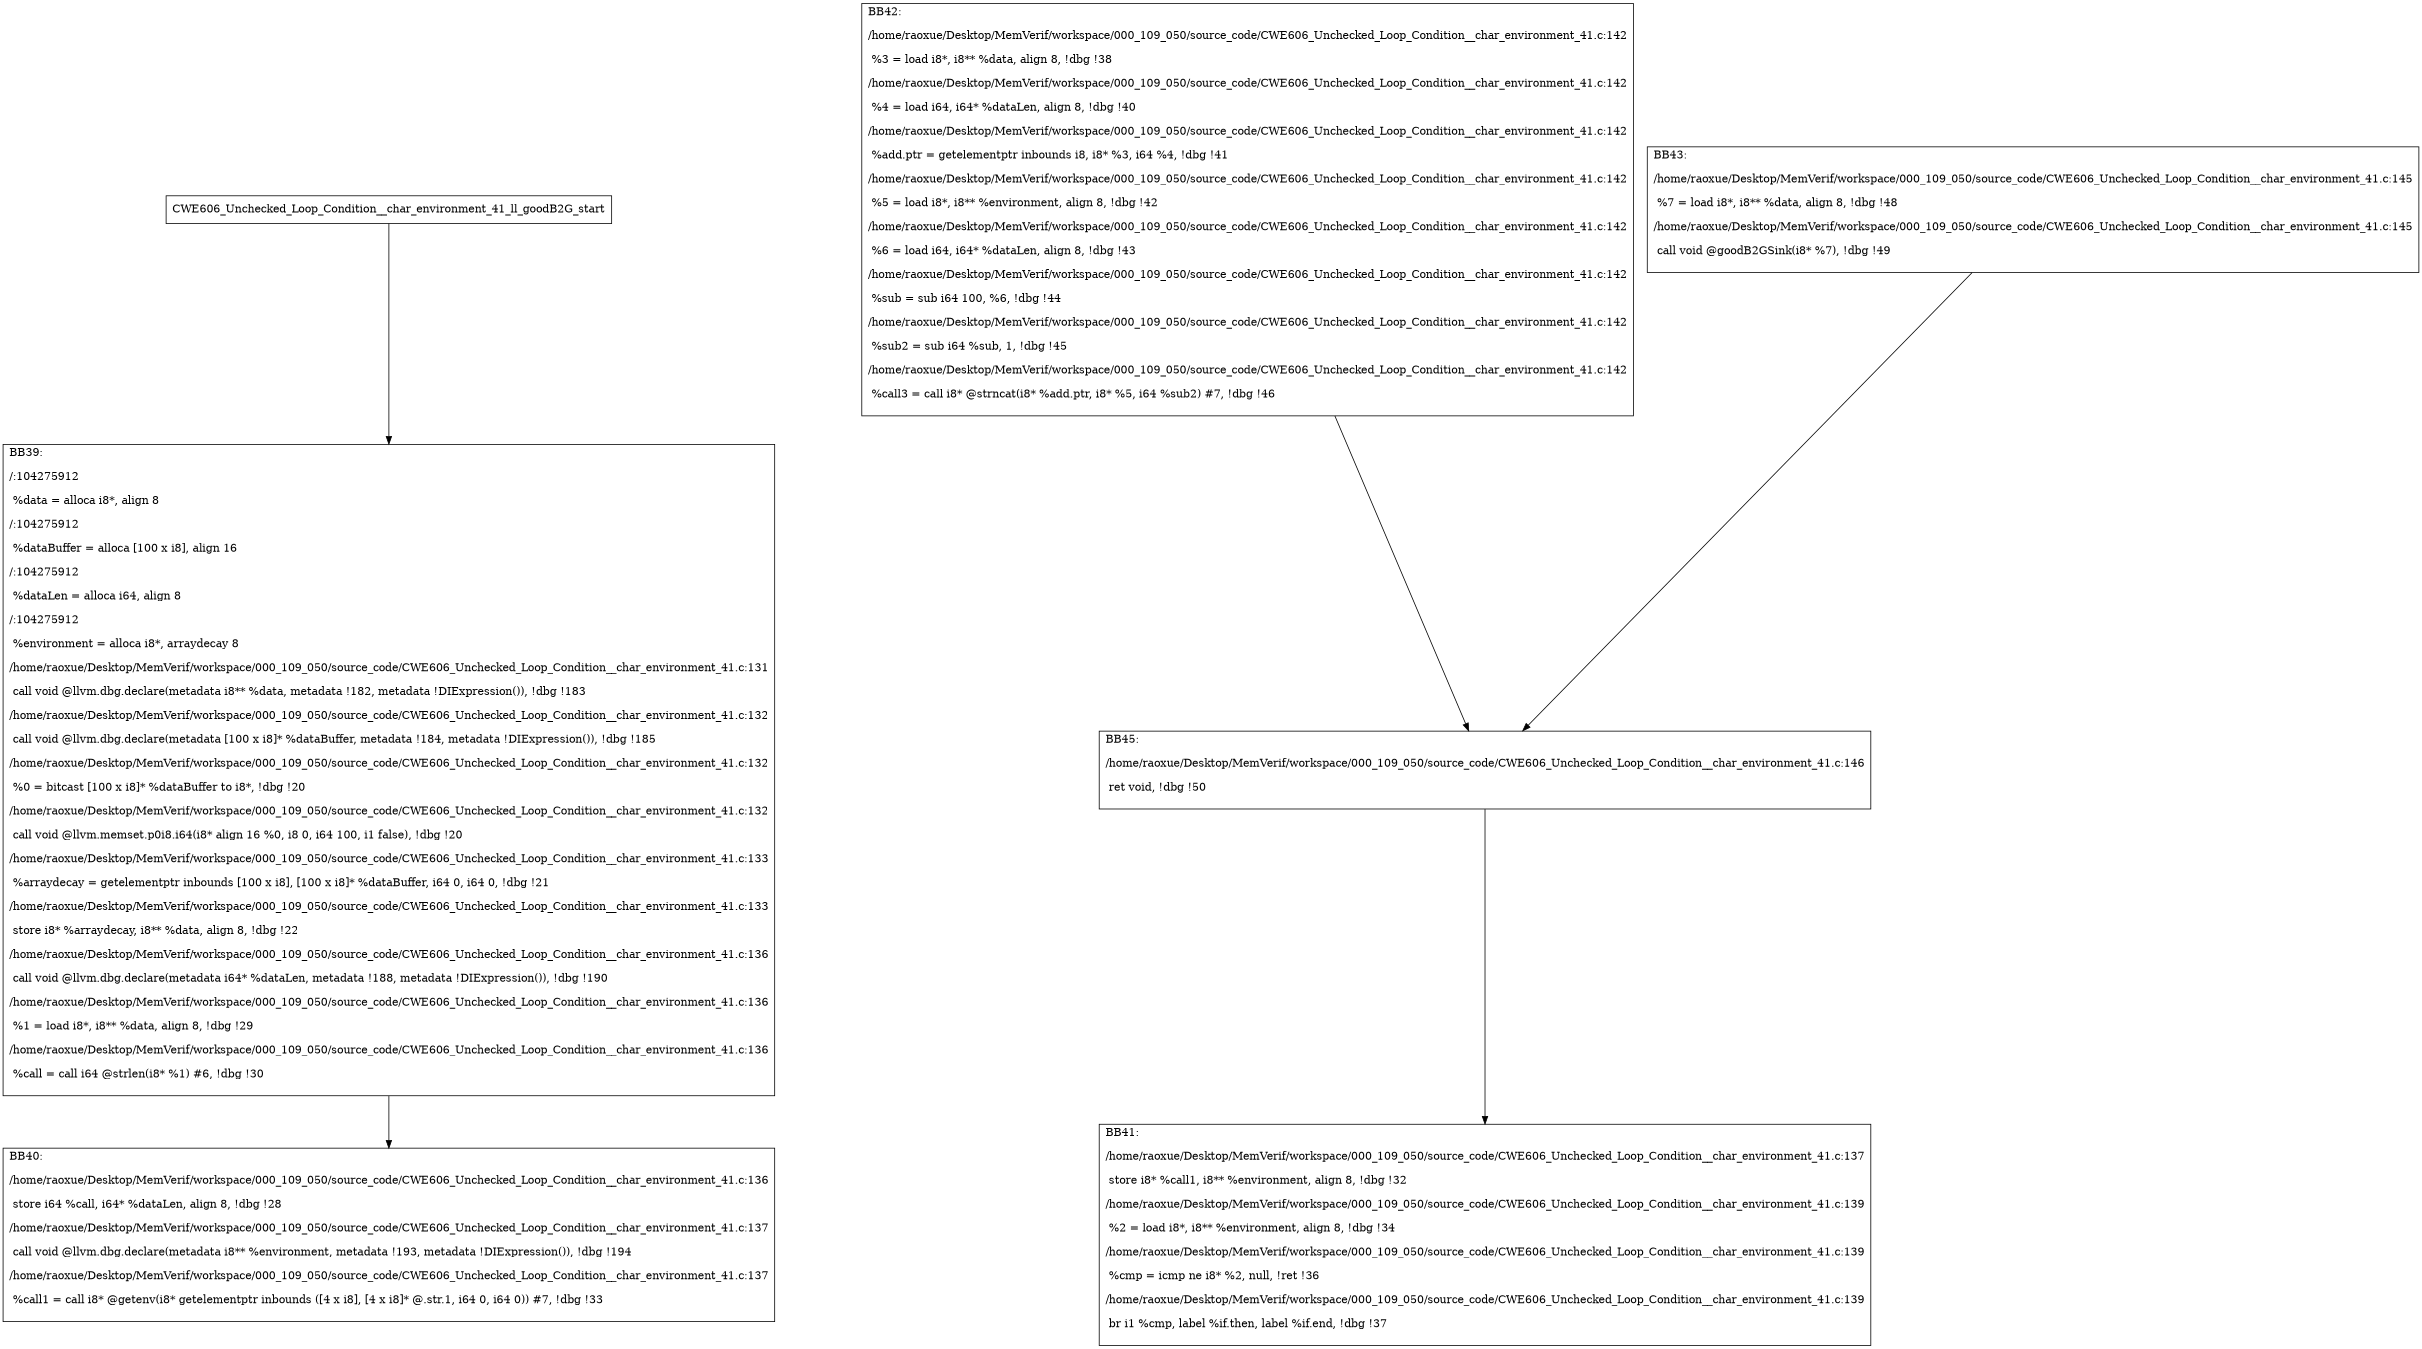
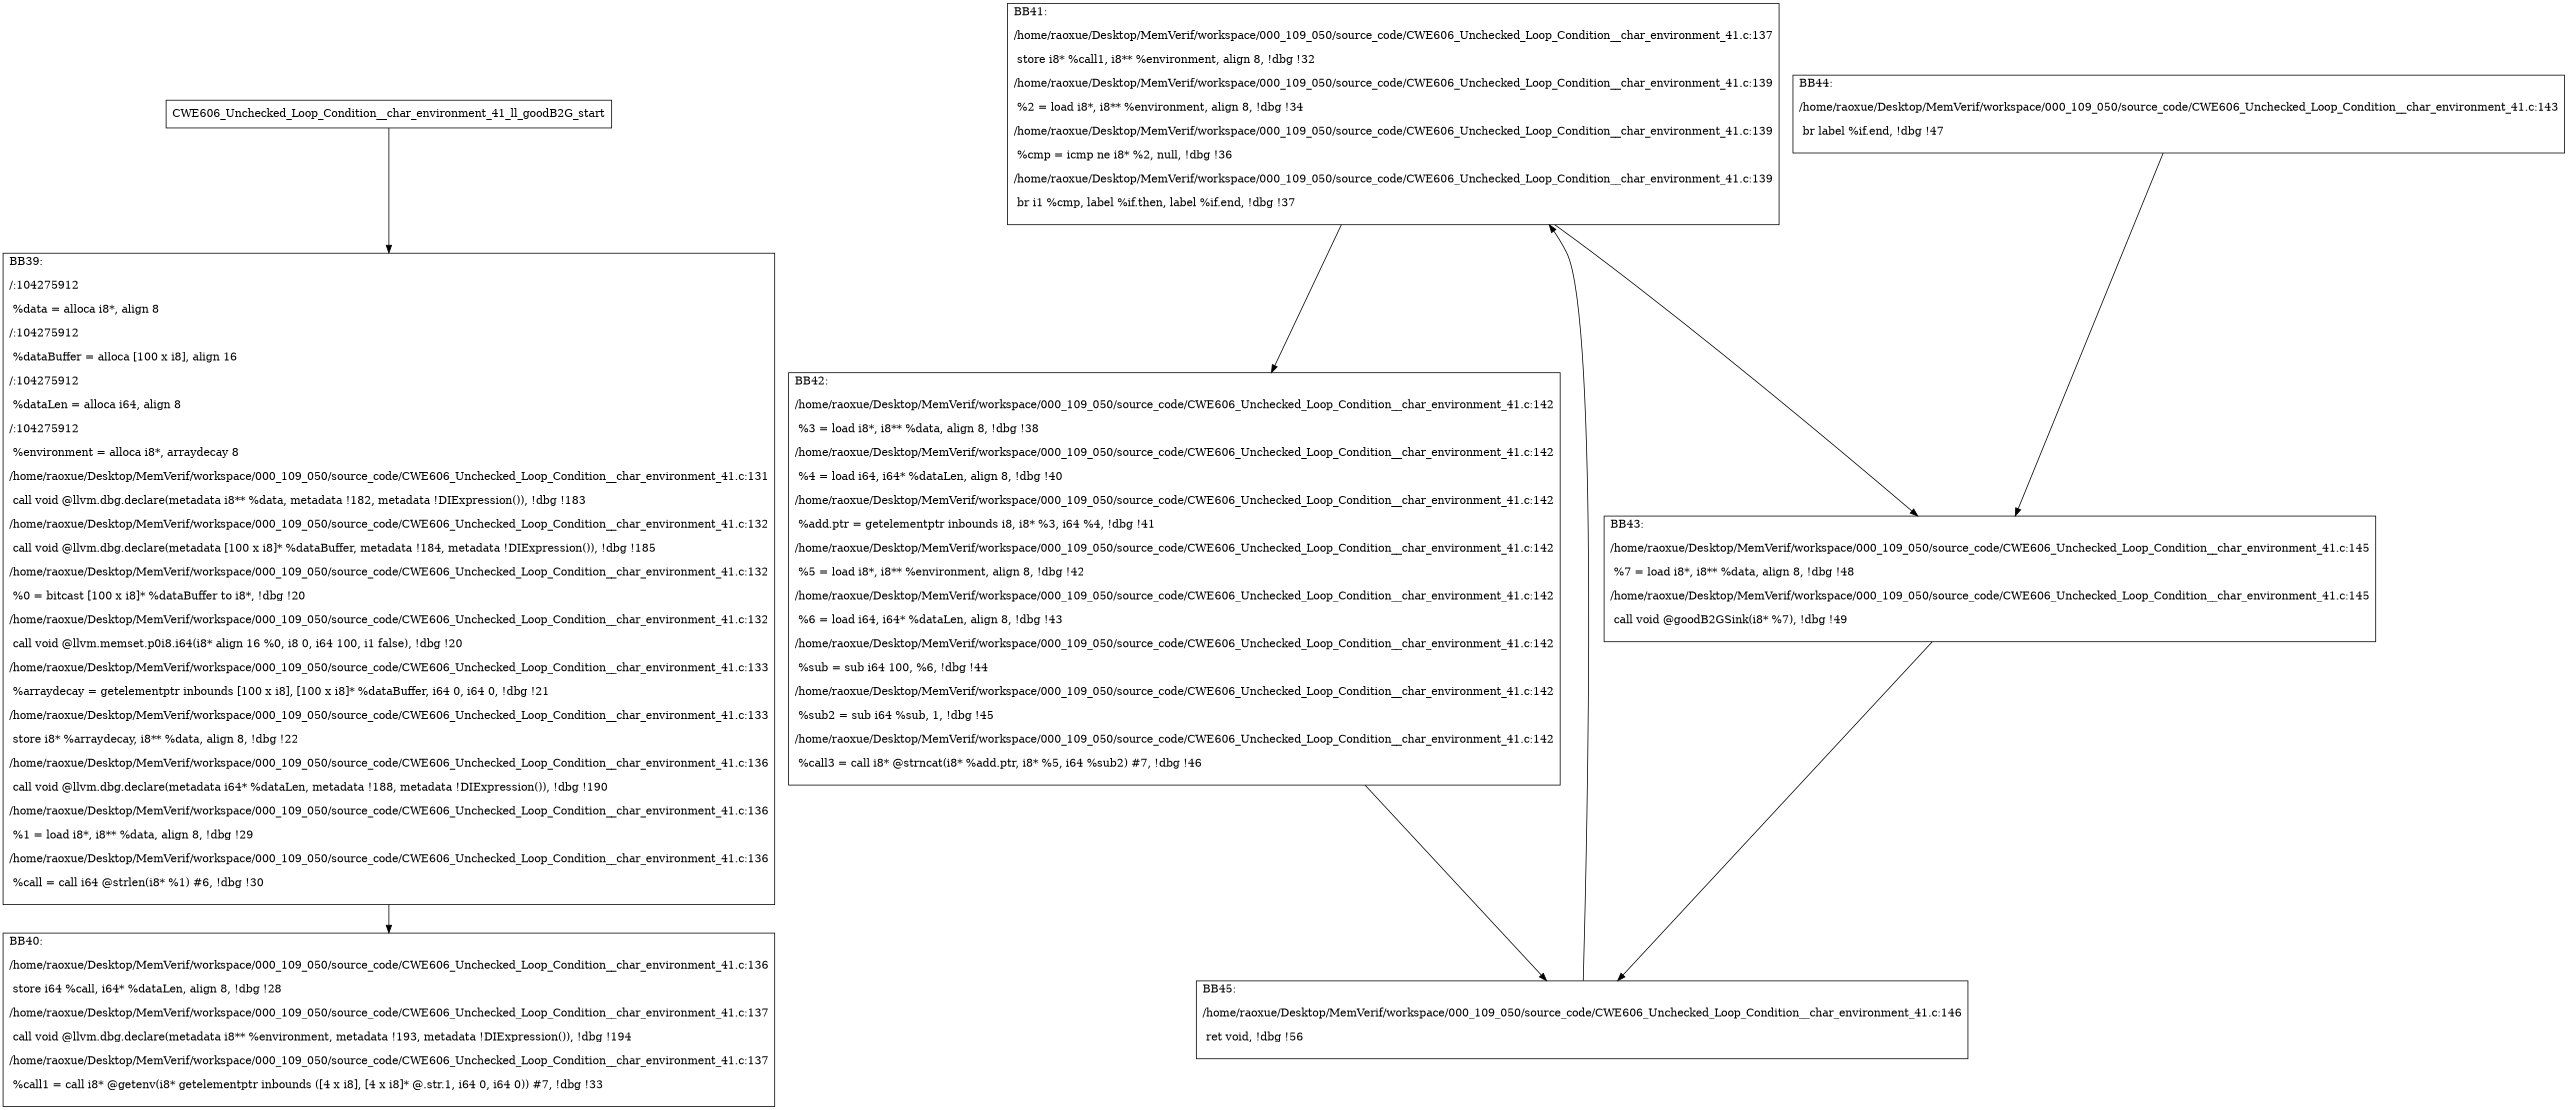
node "BB44:": added
edge "BB41:" -> "BB42:": added
edge "BB41:" -> "BB43:": added
node "BB45:": text "ret void, !dbg !50" -> "ret void, !dbg !56"
node "BB41:": text "%cmp = icmp ne i8* %2, null, !ret !36" -> "%cmp = icmp ne i8* %2, null, !dbg !36"
